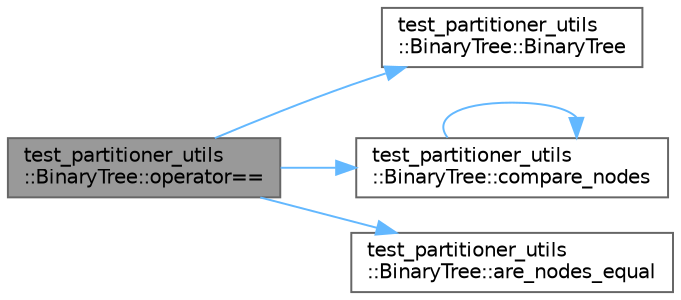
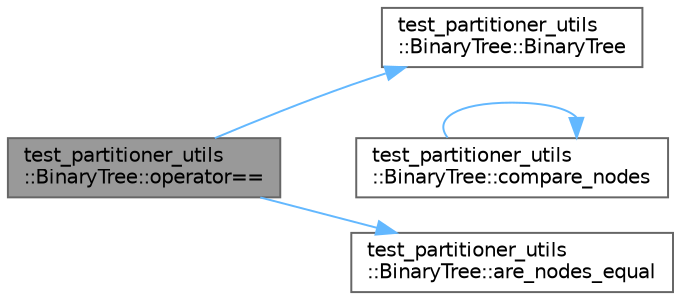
edge "test_partitioner_utils ::BinaryTree::operator==" -> "test_partitioner_utils ::BinaryTree::compare_nodes": removed
